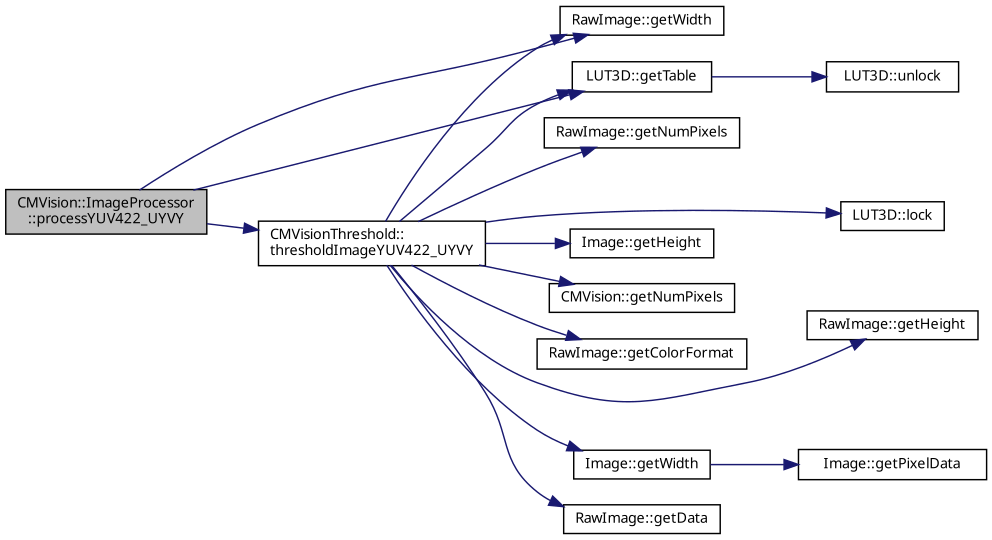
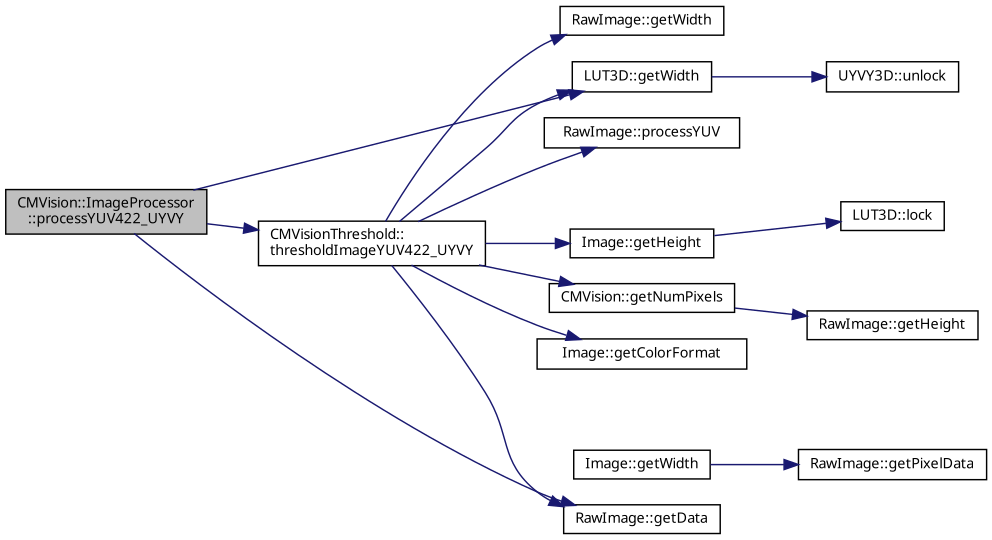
node "LUT3D::getTable": label "LUT3D::getTable" -> "LUT3D::getWidth"
node "LUT3D::unlock": label "LUT3D::unlock" -> "UYVY3D::unlock"
edge "CMVision::ImageProcessor ::processYUV422_UYVY" -> "RawImage::getWidth": now "CMVision::ImageProcessor ::processYUV422_UYVY" -> "RawImage::getData"
node "RawImage::getNumPixels": label "RawImage::getNumPixels" -> "RawImage::processYUV"
edge "CMVisionThreshold:: thresholdImageYUV422_UYVY" -> "LUT3D::lock": now "Image::getHeight" -> "LUT3D::lock"
node "RawImage::getColorFormat": label "RawImage::getColorFormat" -> "Image::getColorFormat"
edge "CMVisionThreshold:: thresholdImageYUV422_UYVY" -> "RawImage::getHeight": now "CMVision::getNumPixels" -> "RawImage::getHeight"
edge "CMVisionThreshold:: thresholdImageYUV422_UYVY" -> "Image::getWidth": removed
node "Image::getPixelData": label "Image::getPixelData" -> "RawImage::getPixelData"
